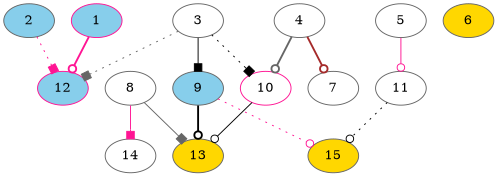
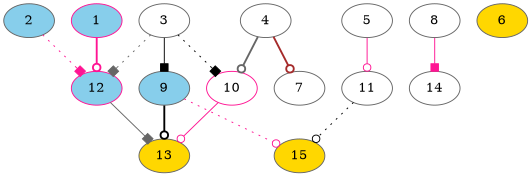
edge "8" -> "13": now "12" -> "13"
edge "10" -> "13": color black -> deeppink
